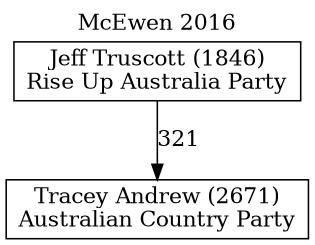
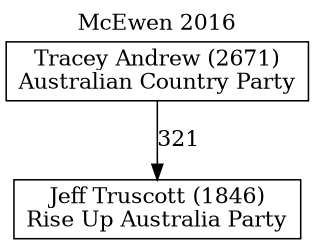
edge "Jeff Truscott (1846) Rise Up Australia Party" -> "Tracey Andrew (2671) Australian Country Party": reversed
